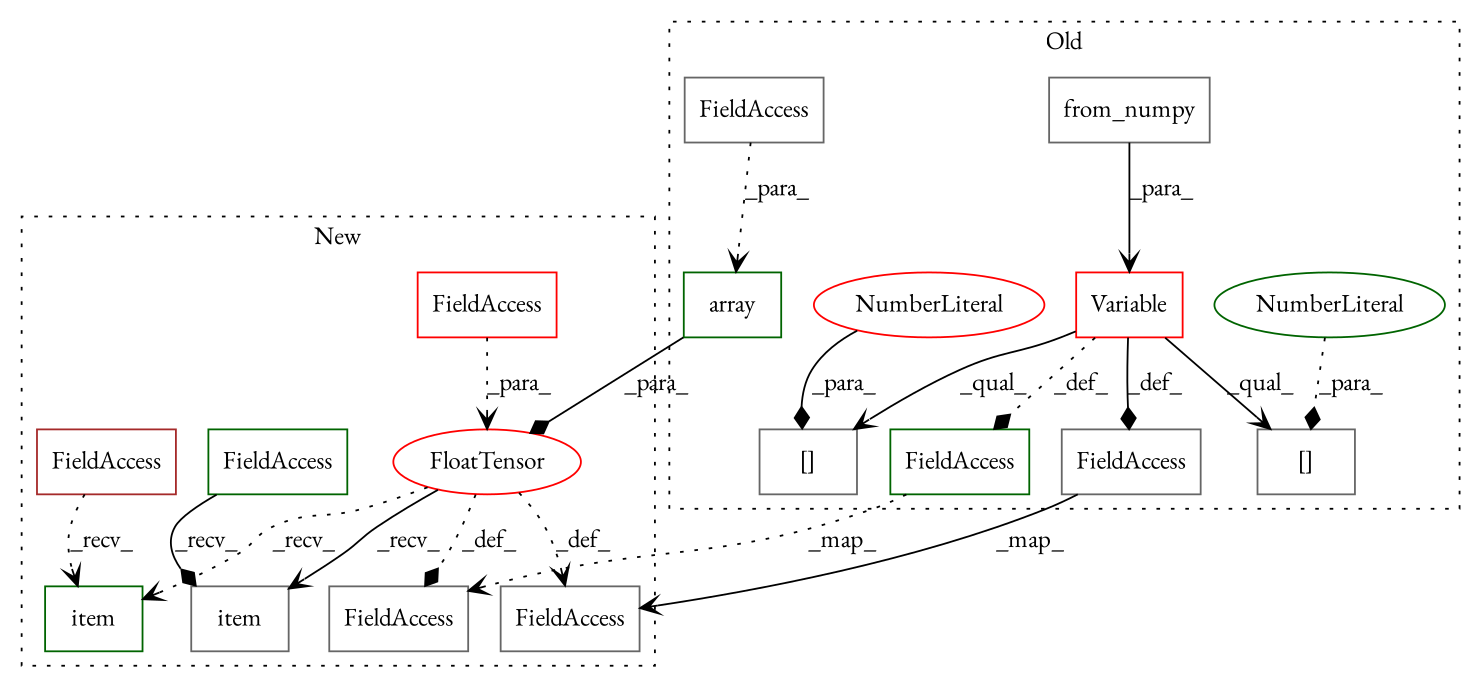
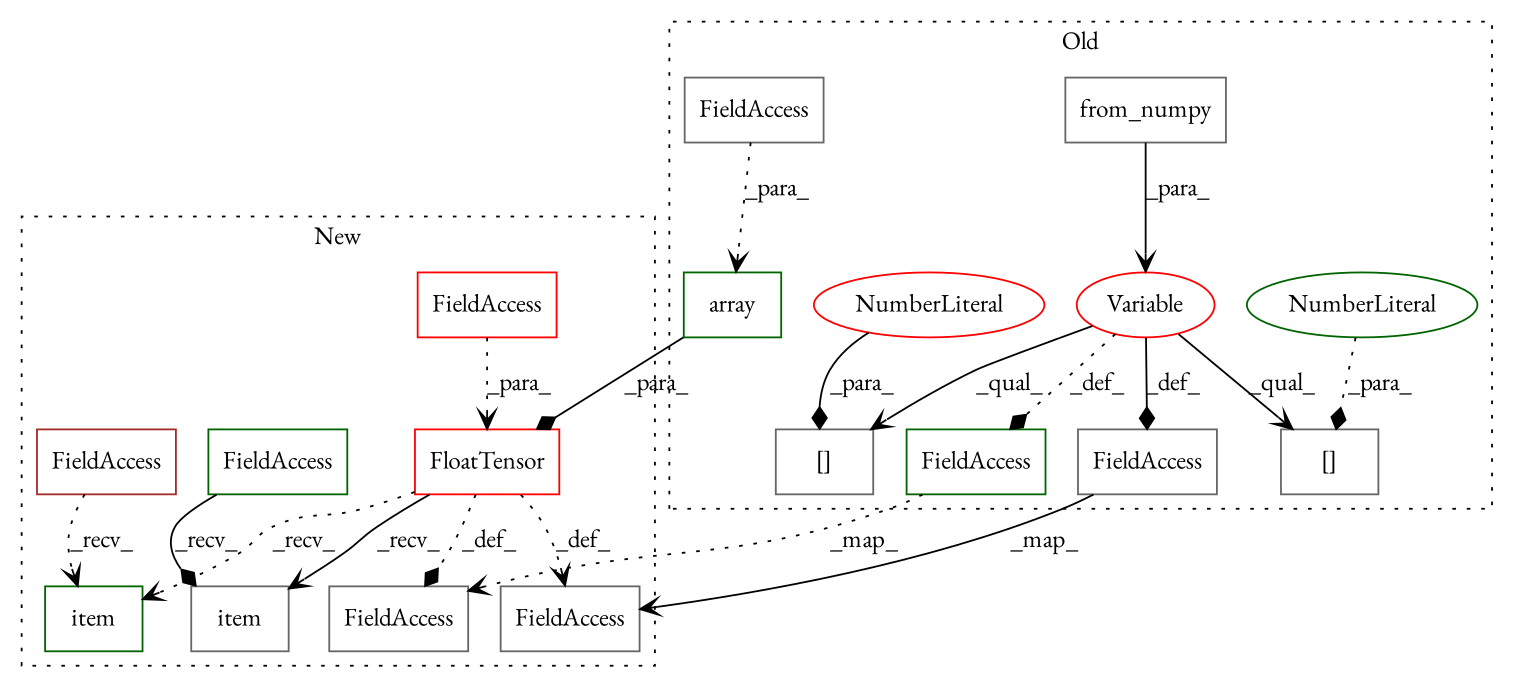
node "Variable": shape box -> ellipse
node "FloatTensor": shape ellipse -> box
